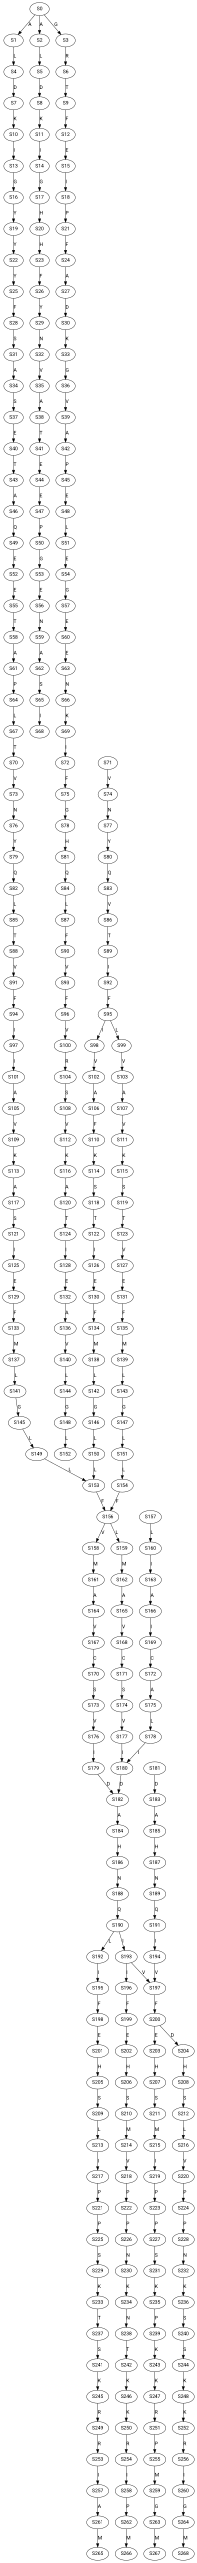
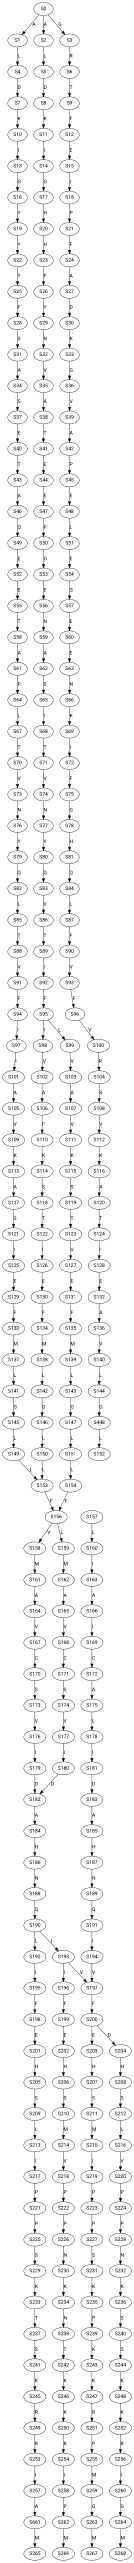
edge "S68" -> "S71": added, label "T"
node "S148": label "S148" -> "S448"
edge "S178" -> "S180": now "S178" -> "S181"
node "S261": label "S261" -> "S661"
